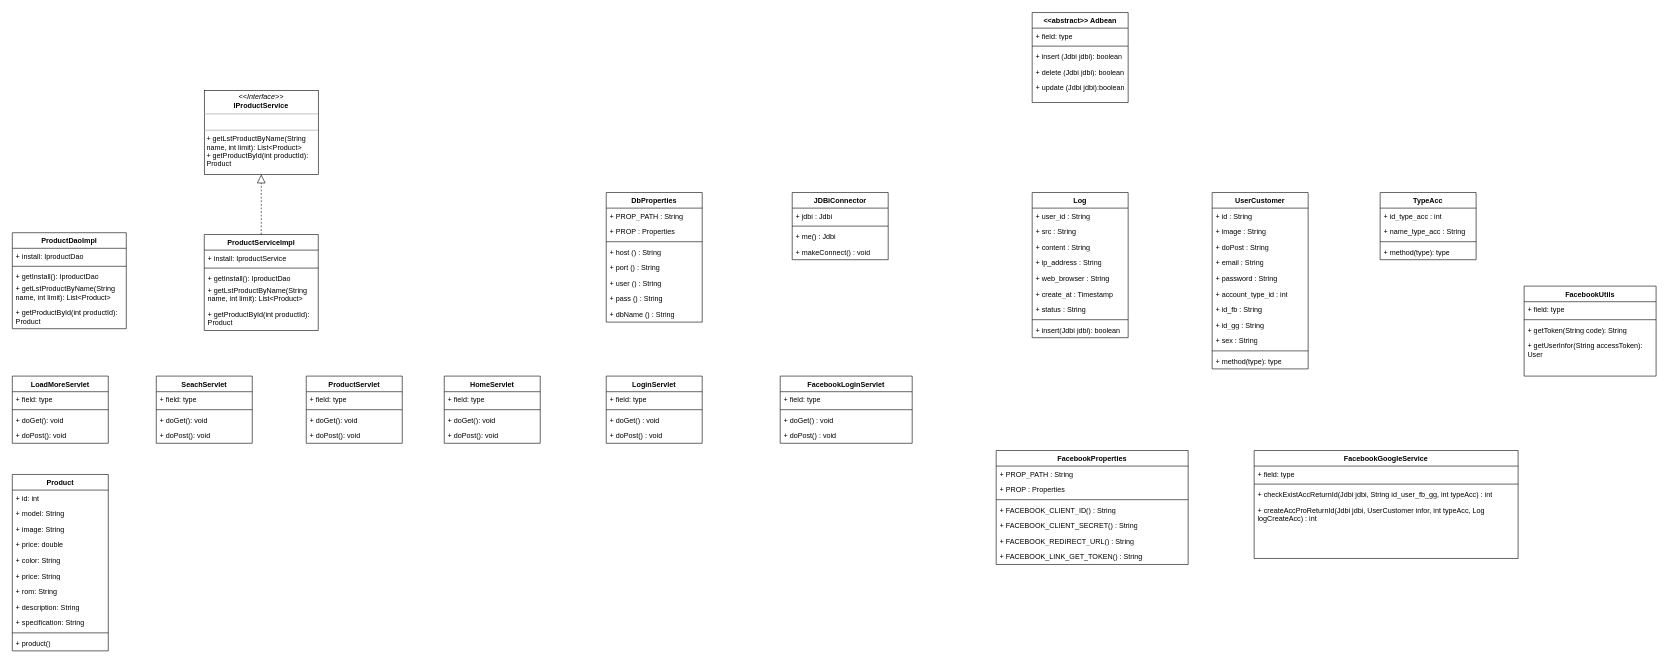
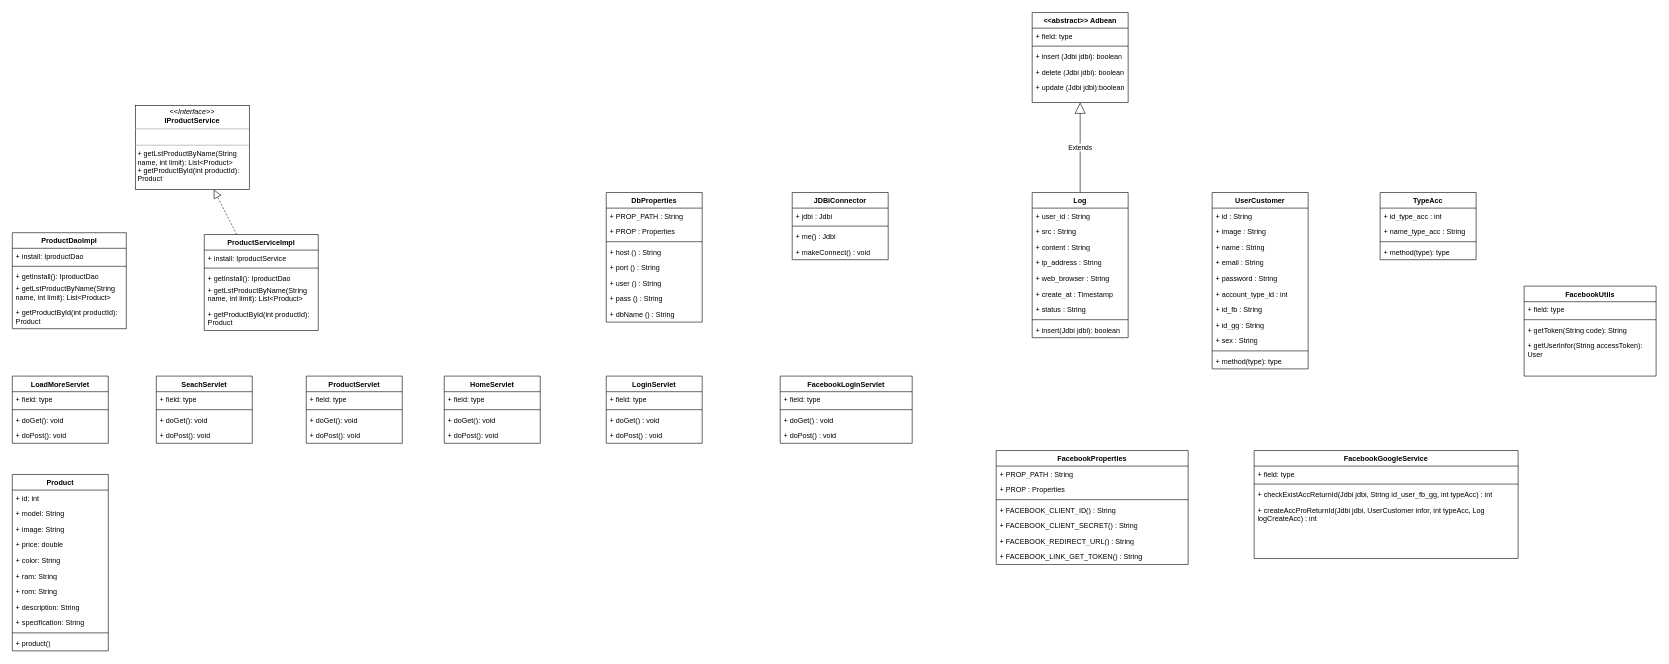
node "<<Interface>> IProductService + getLstProductByName(String name, int limit): List<Product> + getProductById(int productId): Product": moved (261, 132) -> (192, 147)
edge "Log" -> "+ update (Jdbi jdbi):boolean": added, label "Extends"
node "+ doPost : String": label "+ doPost : String" -> "+ name : String"
node "+ price: String": label "+ price: String" -> "+ ram: String"
